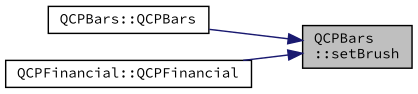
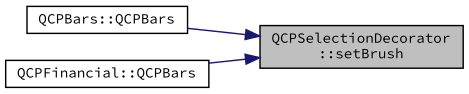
node "QCPBars ::setBrush": label "QCPBars ::setBrush" -> "QCPSelectionDecorator ::setBrush"
node "QCPFinancial::QCPFinancial": label "QCPFinancial::QCPFinancial" -> "QCPFinancial::QCPBars"
